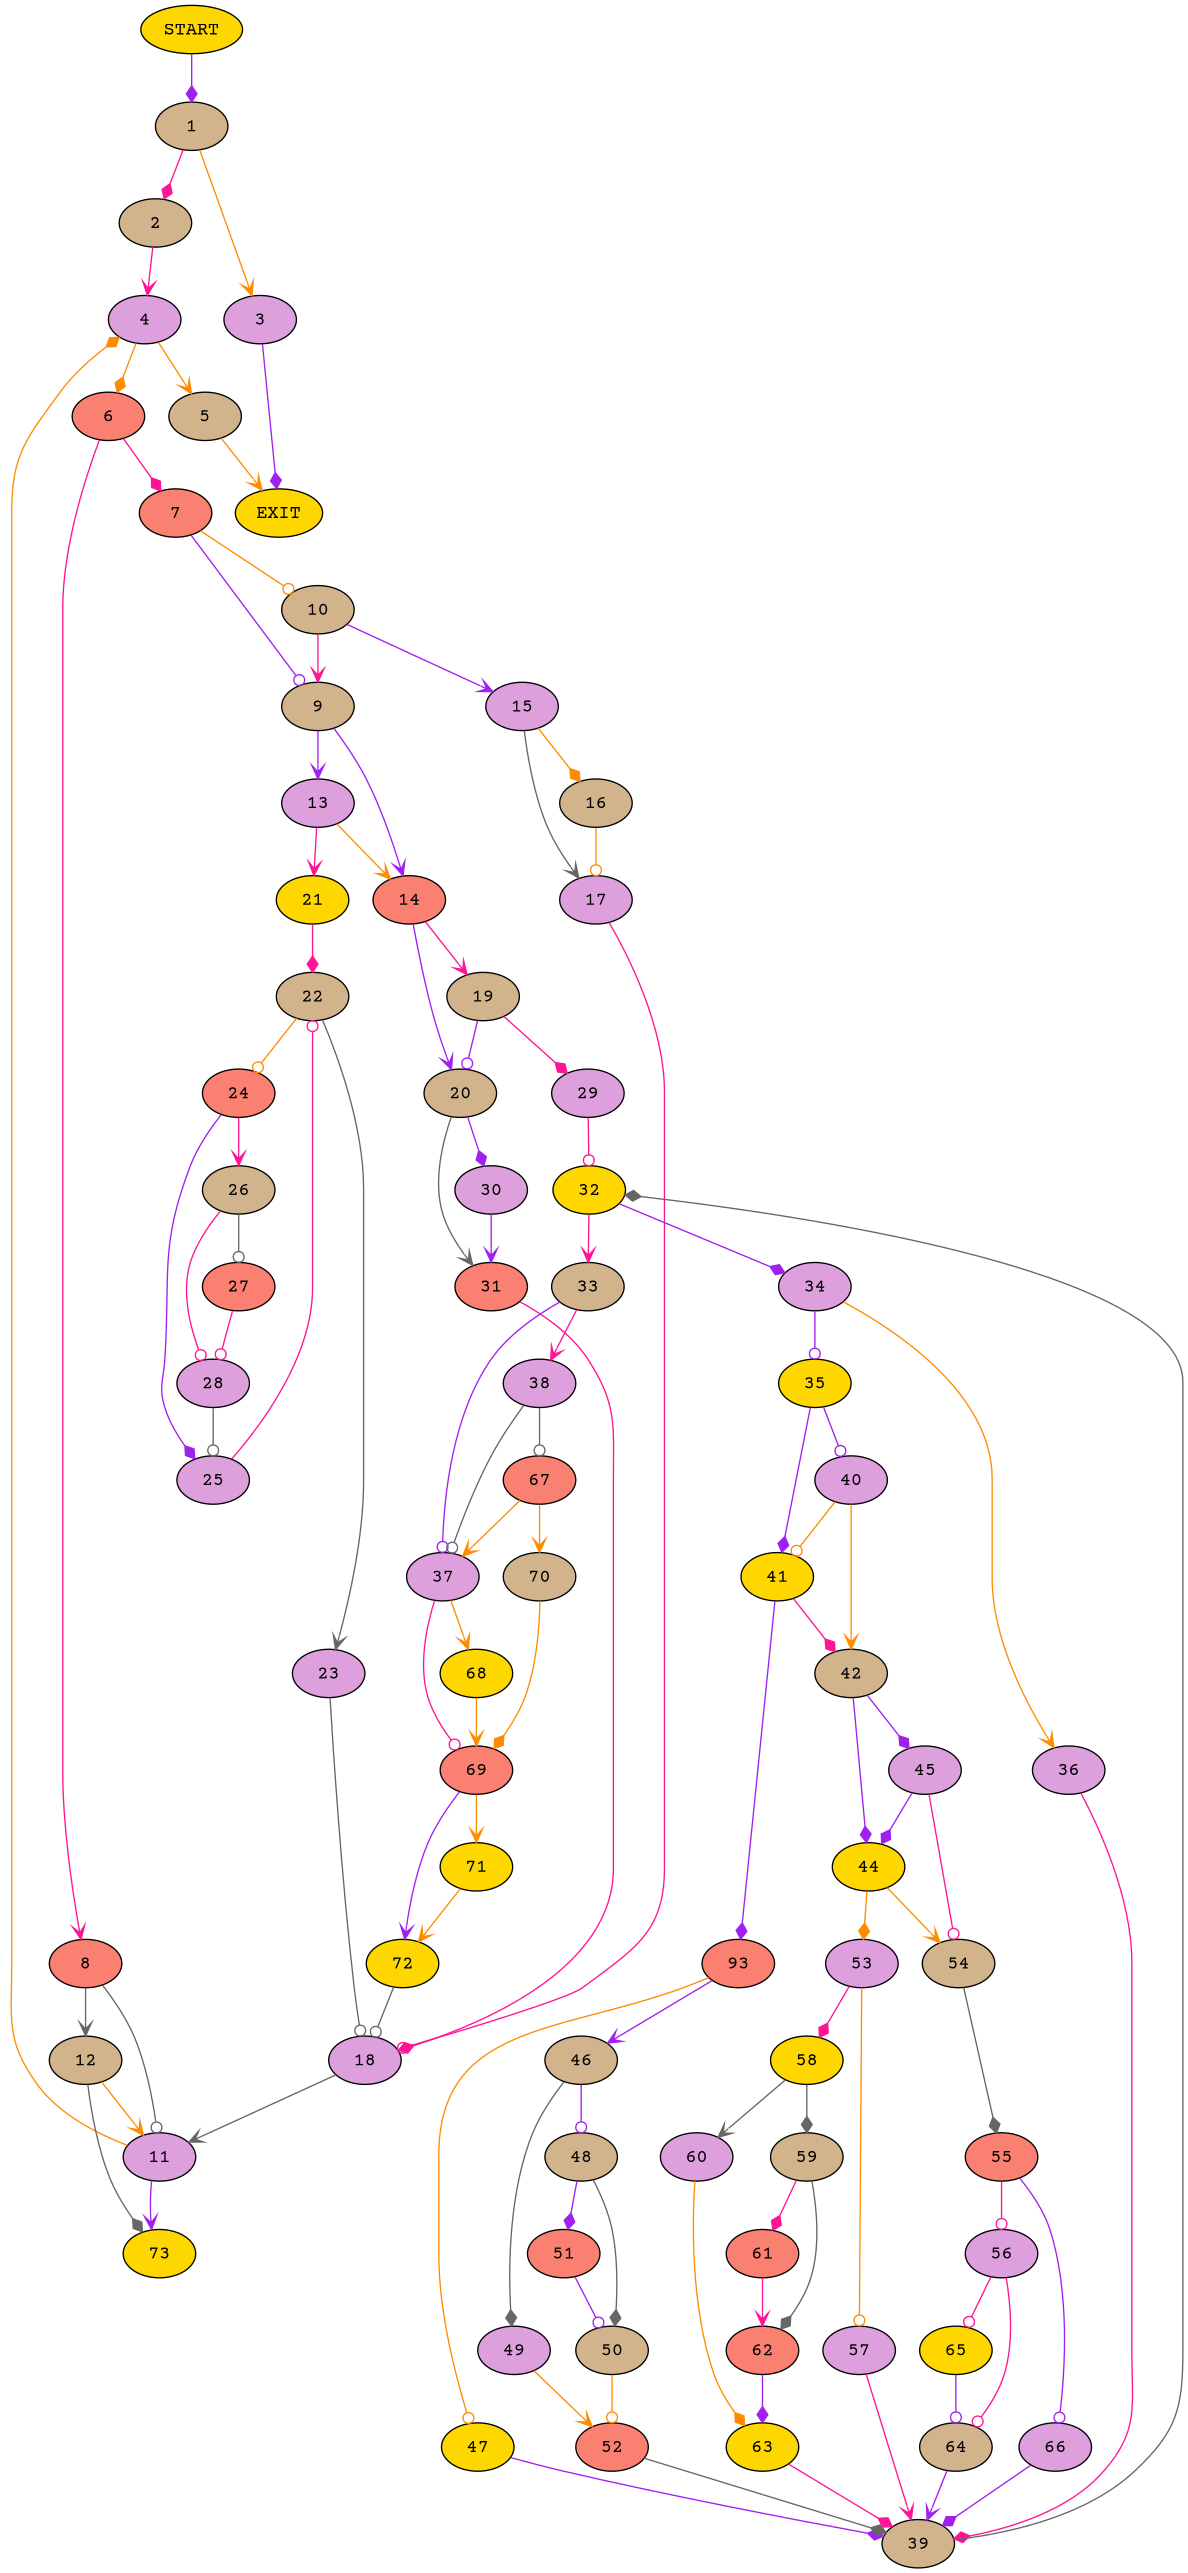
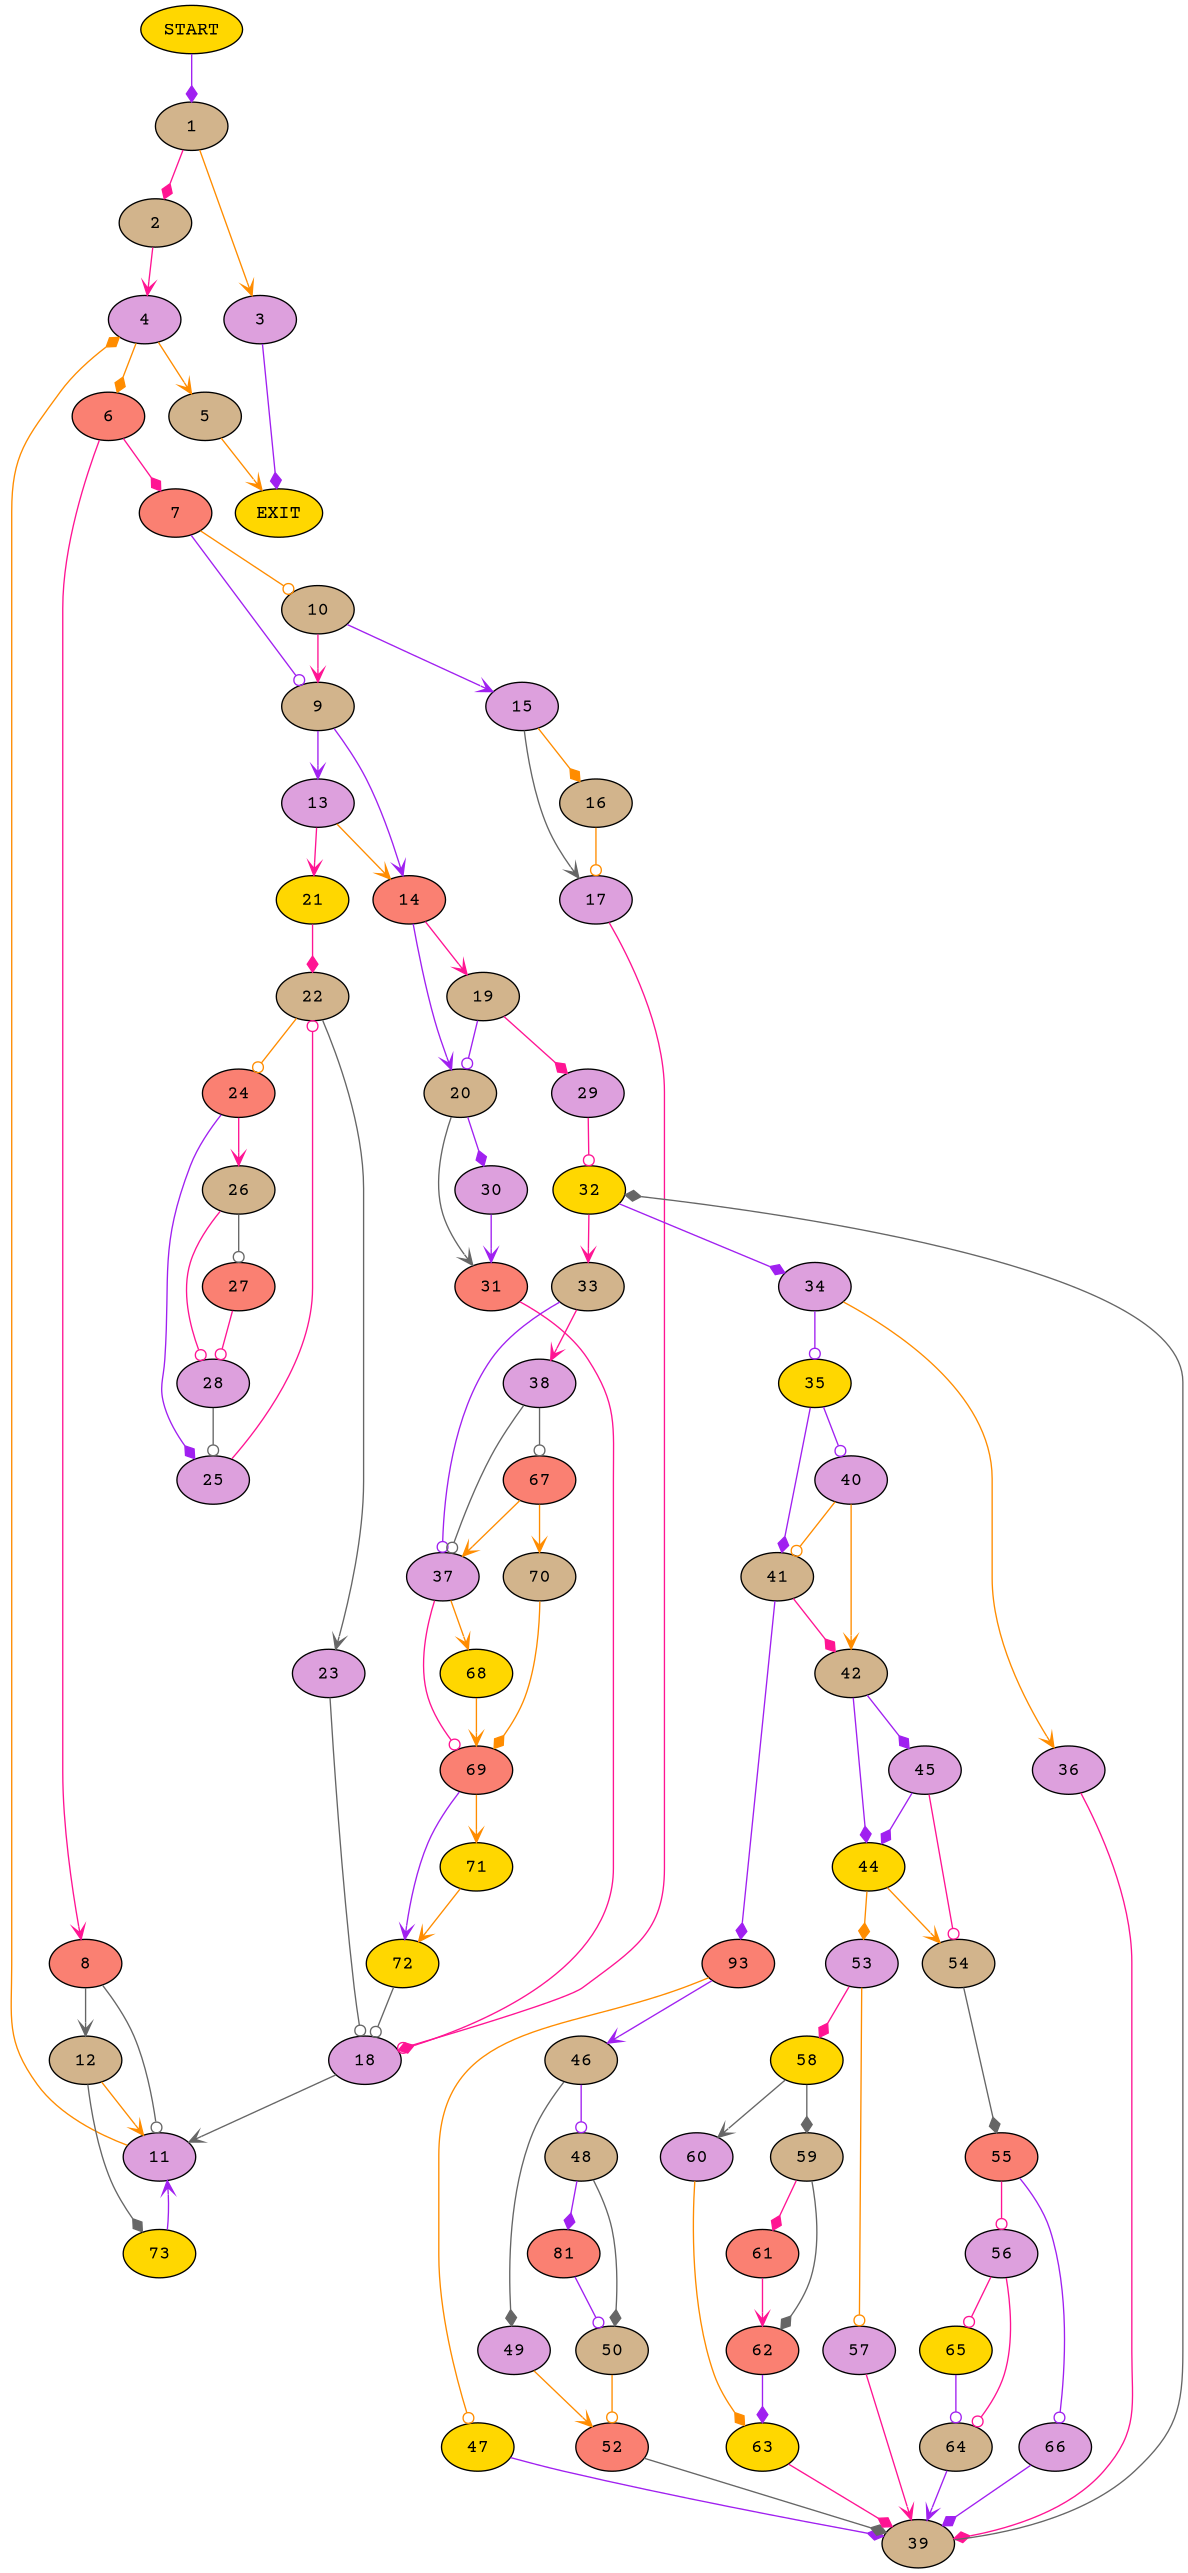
node "41": fillcolor gold -> tan
edge "11" -> "73": reversed
node "51": label "51" -> "81"
